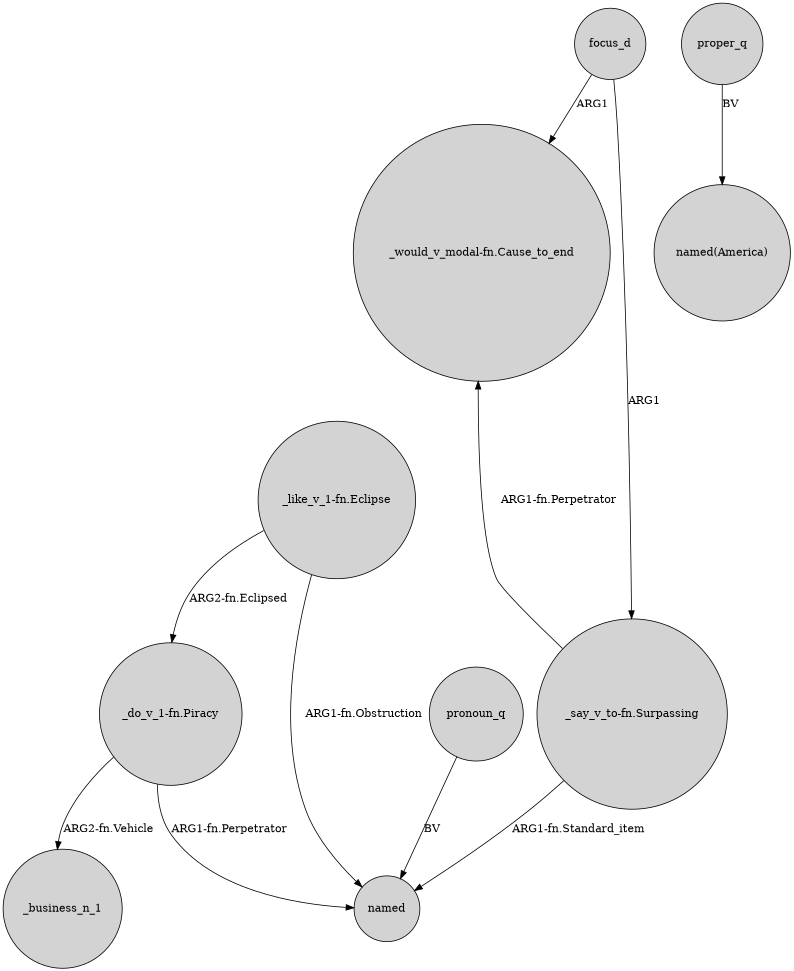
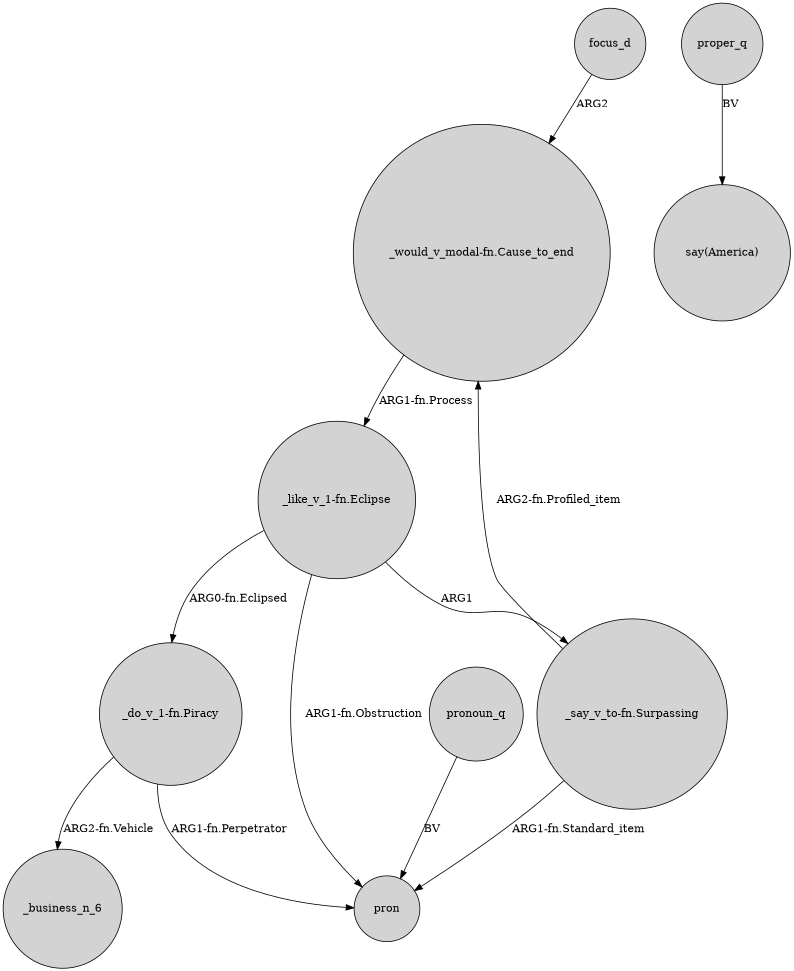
edge "focus_d" -> "_would_v_modal-fn.Cause_to_end": label "ARG1" -> "ARG2"
node "named(America)": label "named(America)" -> "say(America)"
edge "focus_d" -> "_say_v_to-fn.Surpassing": now "_like_v_1-fn.Eclipse" -> "_say_v_to-fn.Surpassing"
edge "_would_v_modal-fn.Cause_to_end" -> "_like_v_1-fn.Eclipse": added, label "ARG1-fn.Process"
edge "_say_v_to-fn.Surpassing" -> "_would_v_modal-fn.Cause_to_end": label "ARG1-fn.Perpetrator" -> "ARG2-fn.Profiled_item"
edge "_like_v_1-fn.Eclipse" -> "_do_v_1-fn.Piracy": label "ARG2-fn.Eclipsed" -> "ARG0-fn.Eclipsed"
node "_business_n_1": label "_business_n_1" -> "_business_n_6"
node "named": label "named" -> "pron"
